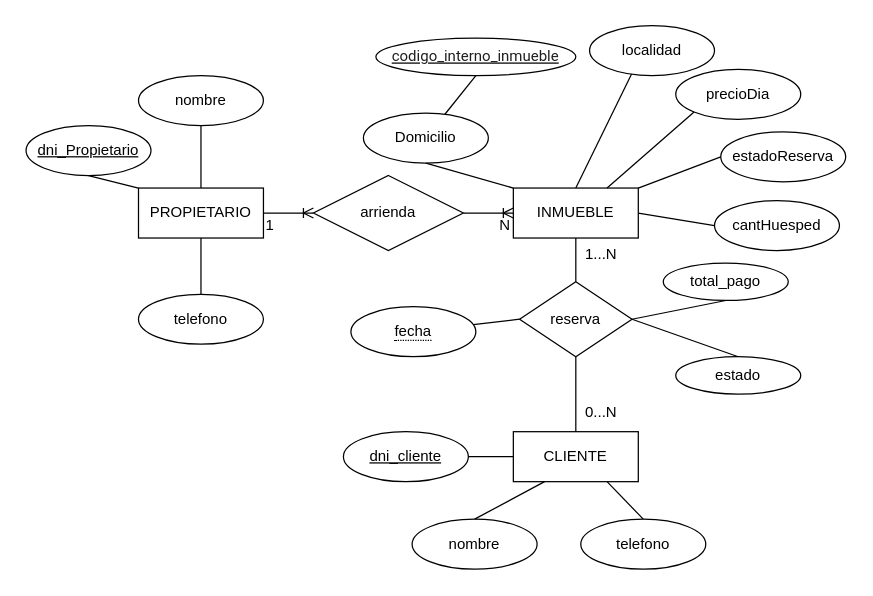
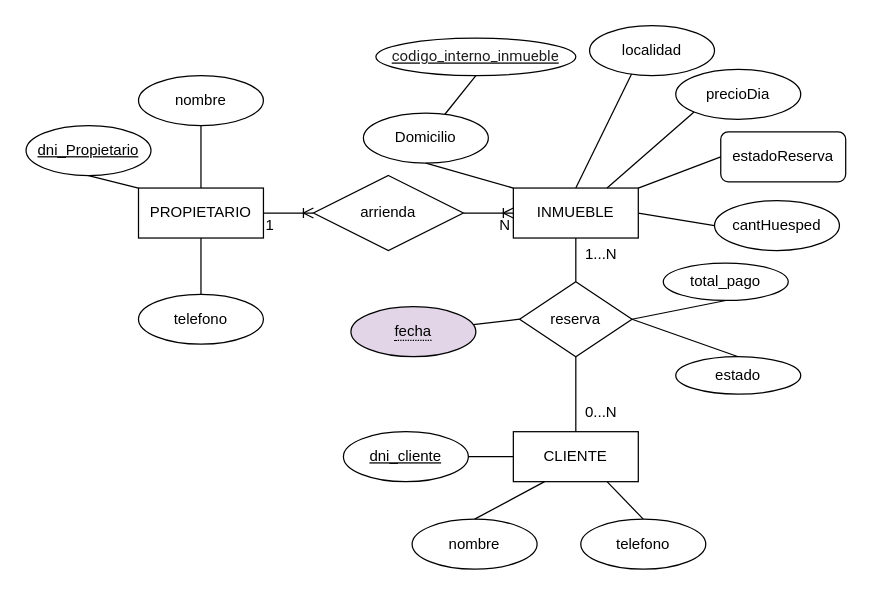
node "estadoReserva": shape ellipse -> rounded rectangle
node "fecha": fillcolor #ffffff -> #e1d5e7
